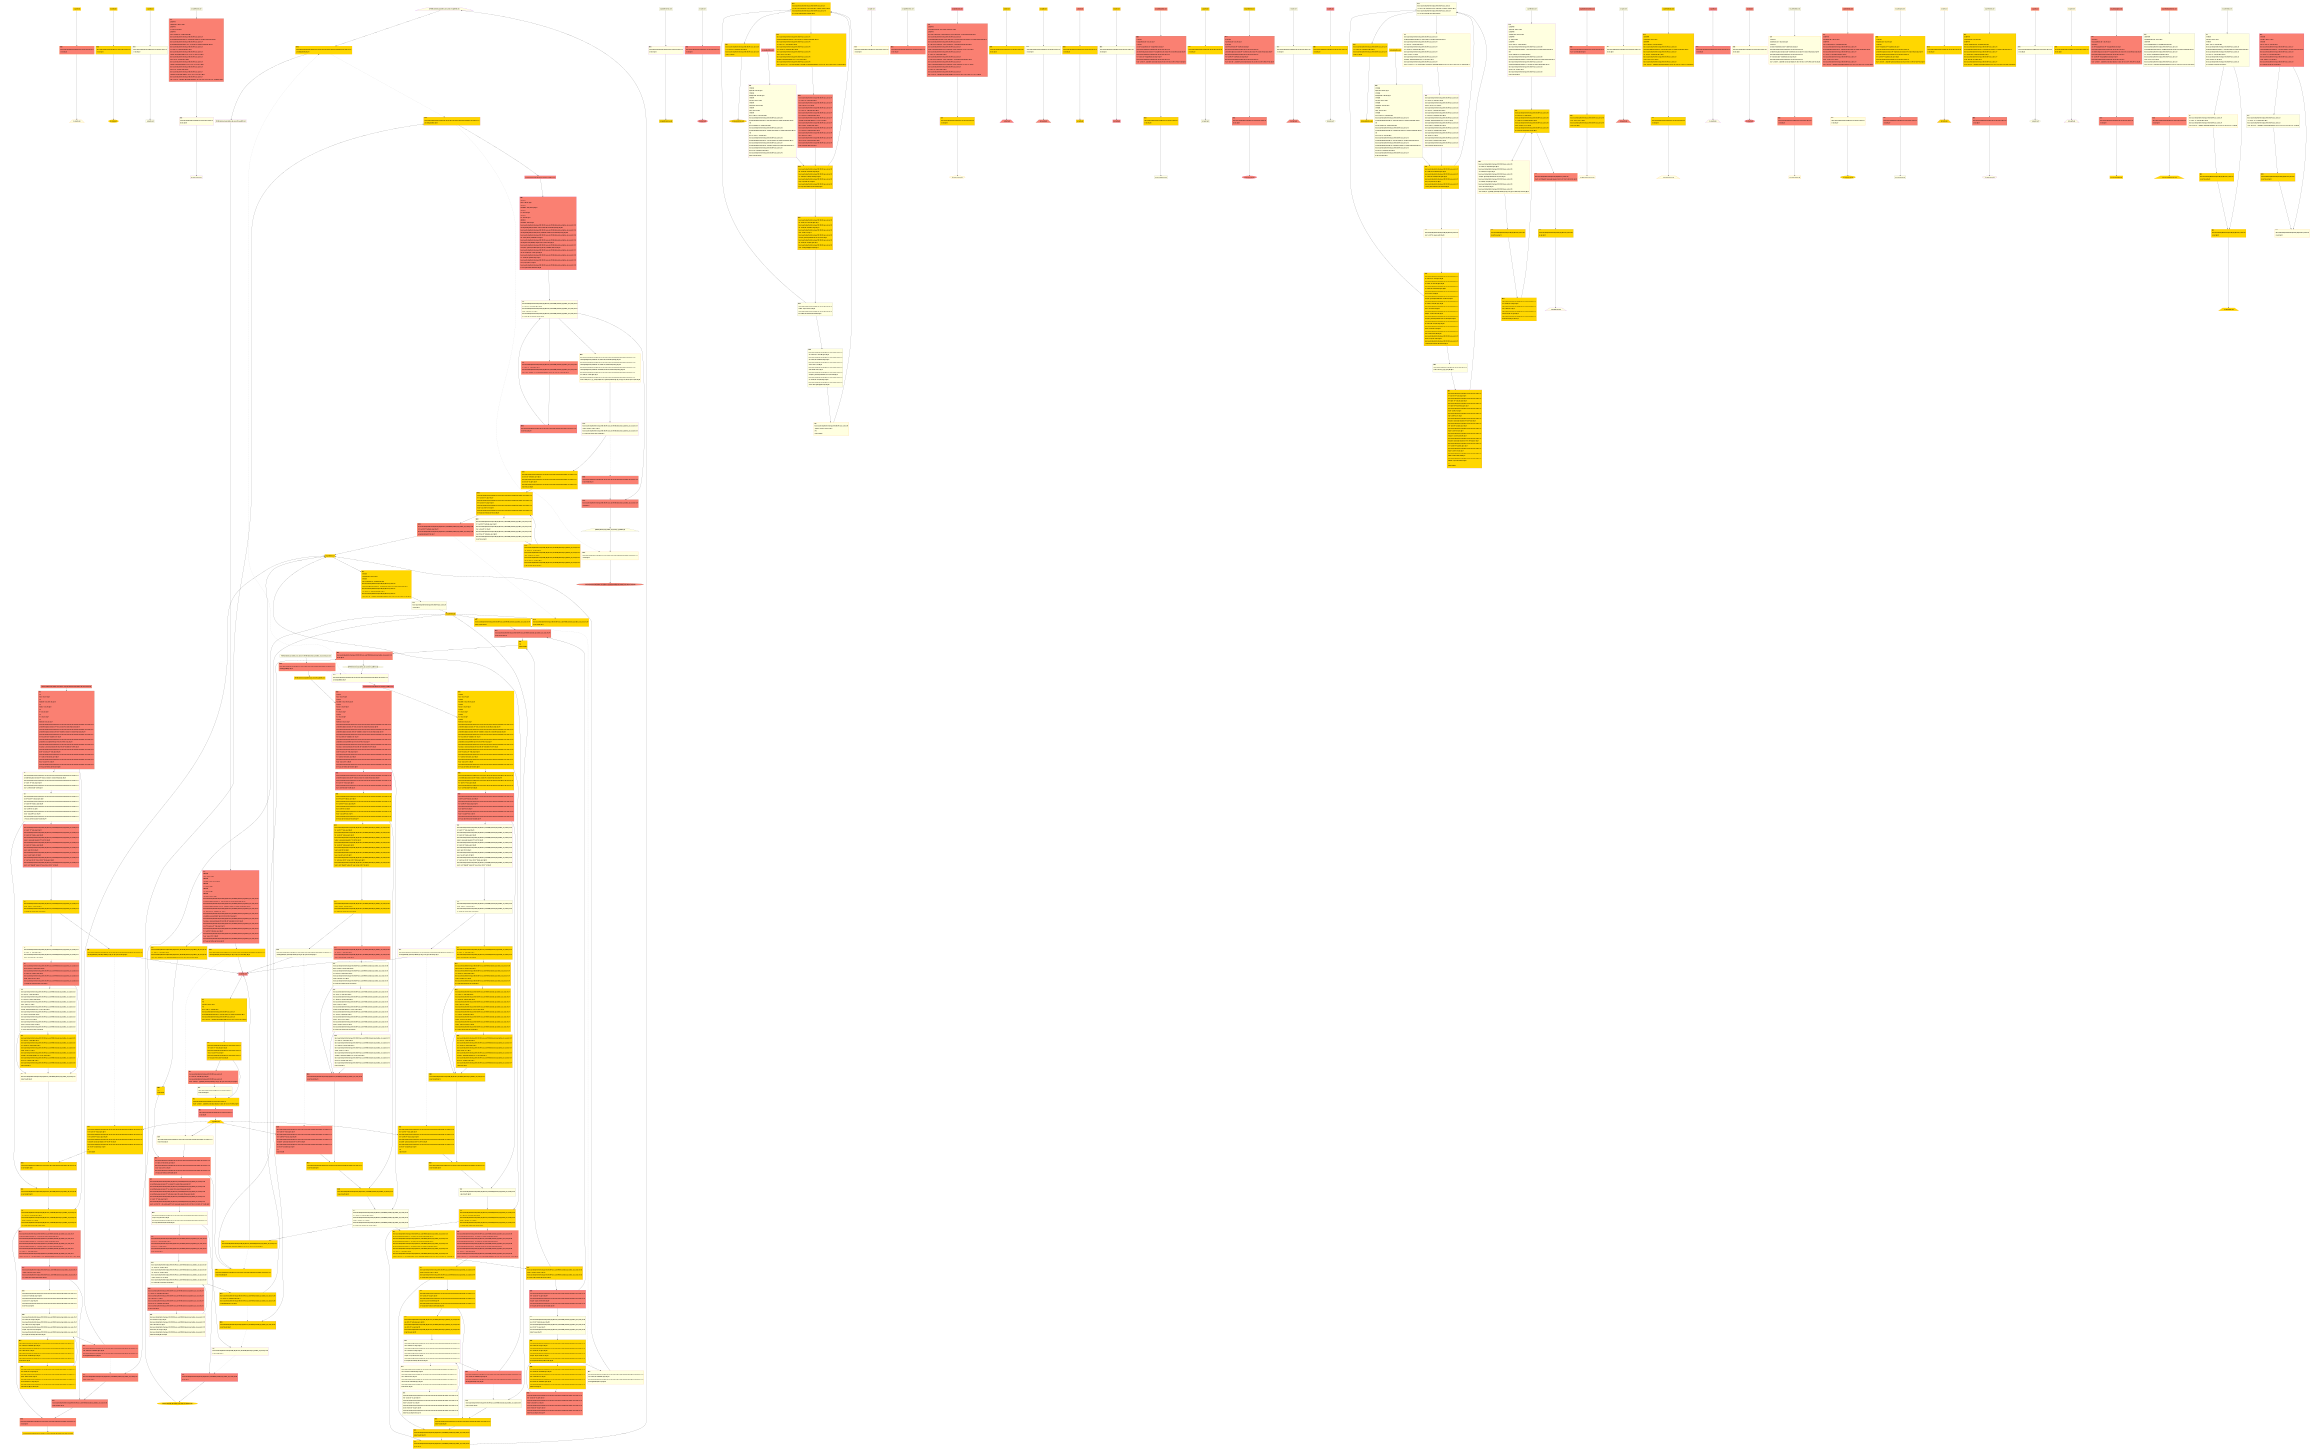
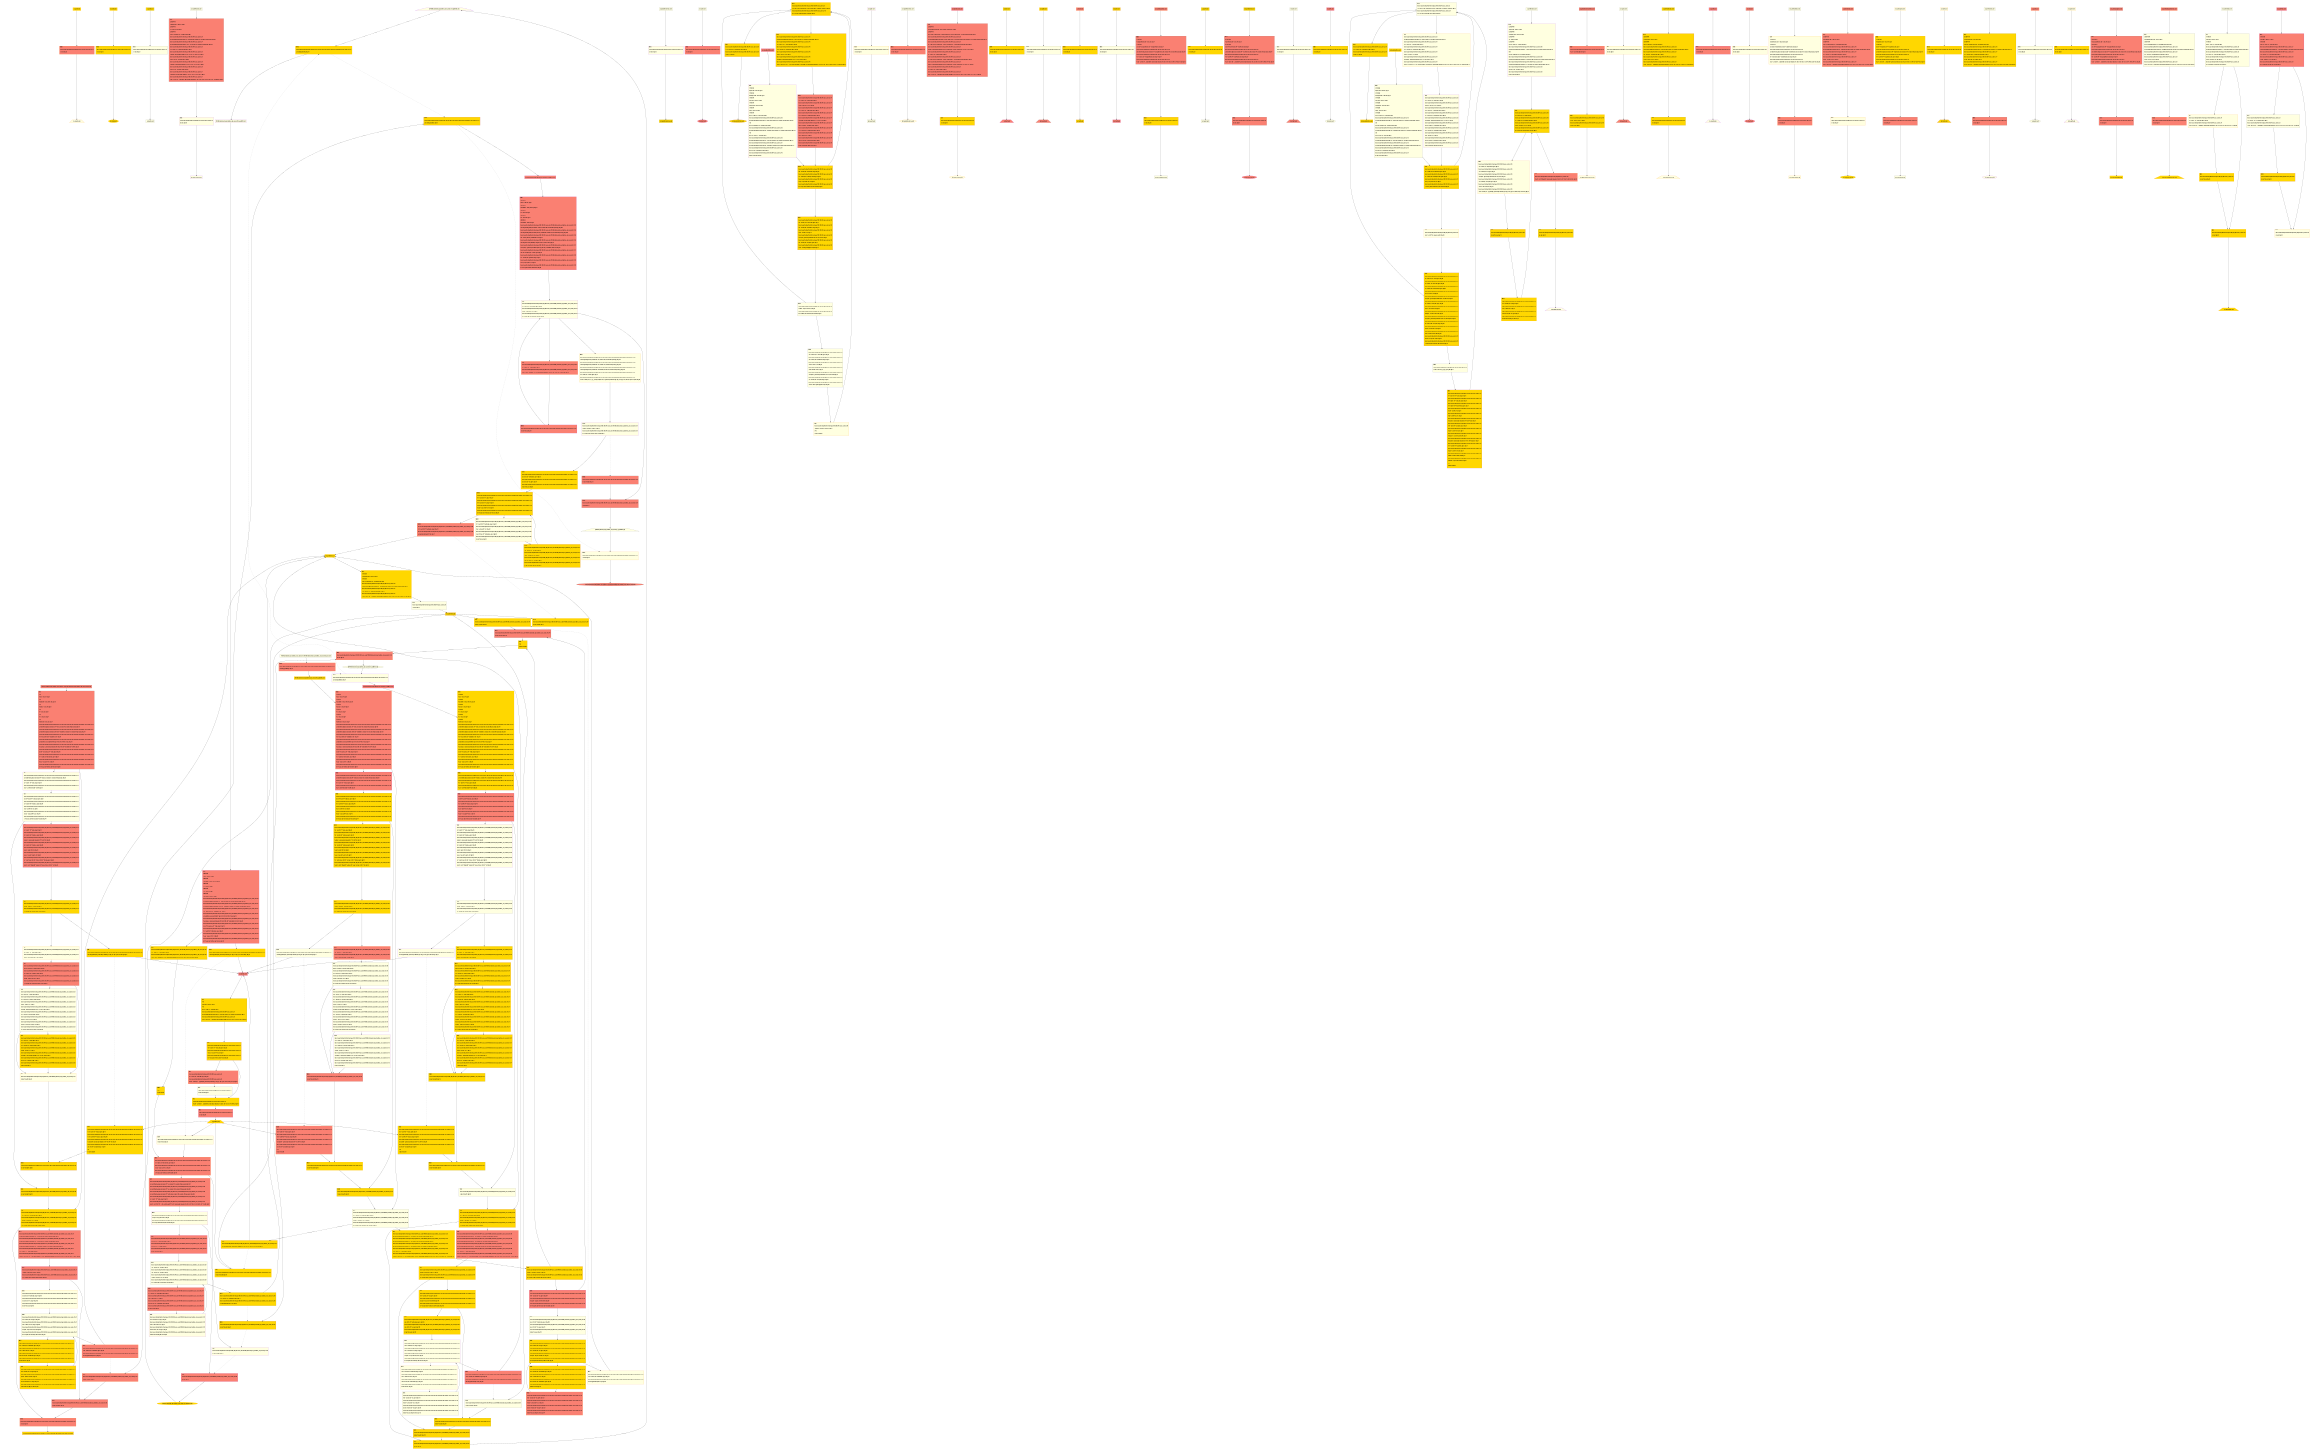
node "io_ll_printWLine_start": added
node "{io_ll_good7_end}": added
node "{io_ll_globalReturnsTrue_end}": added
